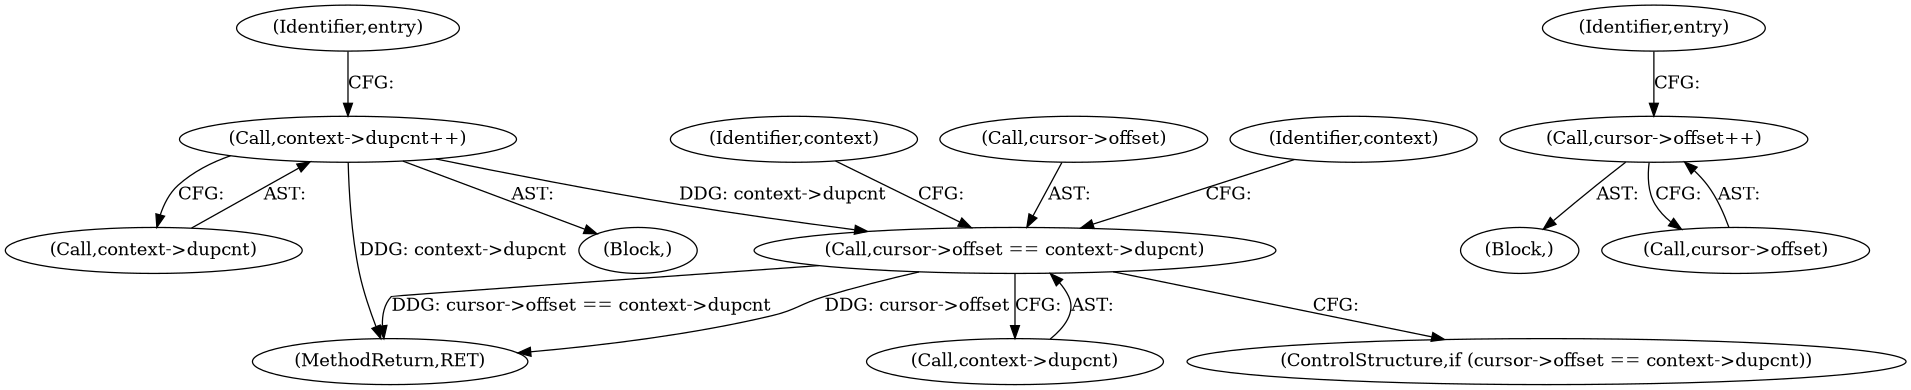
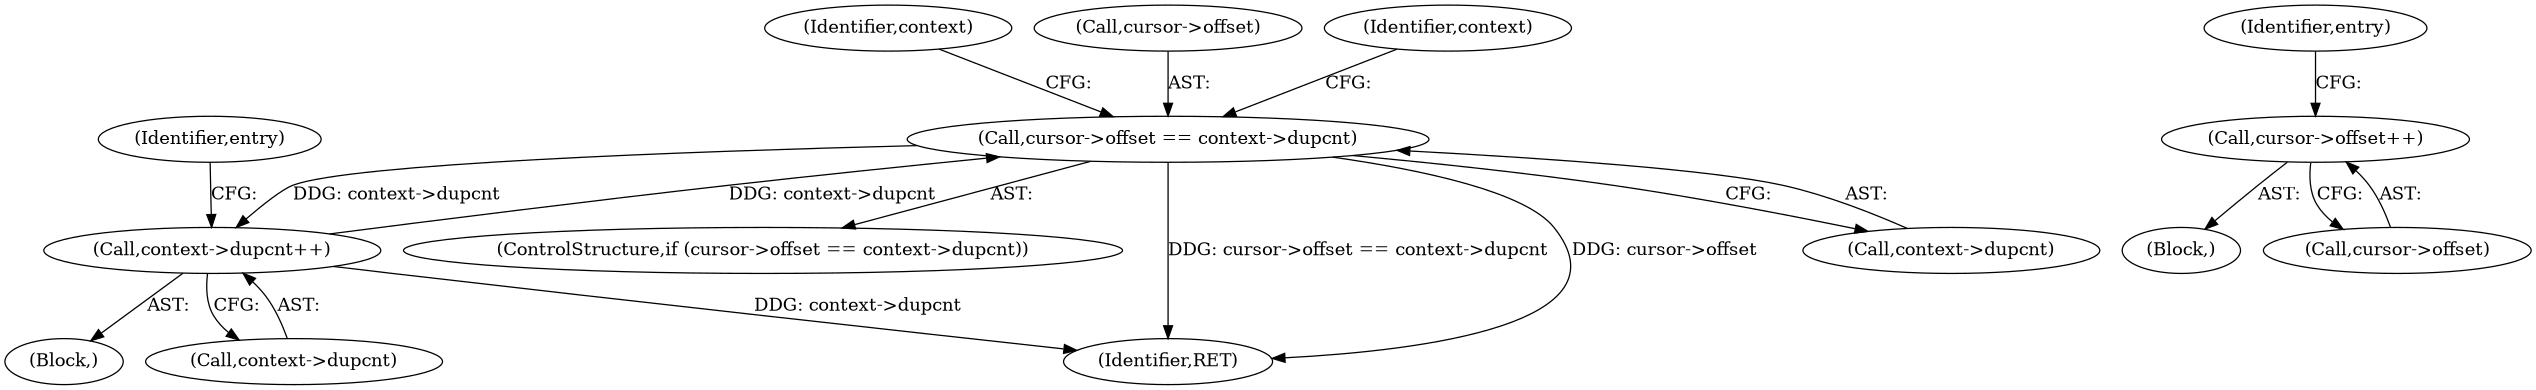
edge "(Call,cursor->offset == context->dupcnt)" -> "(Call,context->dupcnt++)": added, label "DDG: context->dupcnt"
edge "(Call,cursor->offset == context->dupcnt)" -> "(ControlStructure,if (cursor->offset == context->dupcnt))": label "CFG: " -> "AST: "
node "(MethodReturn,RET)": label "(MethodReturn,RET)" -> "(Identifier,RET)"
